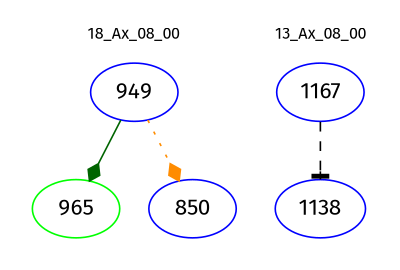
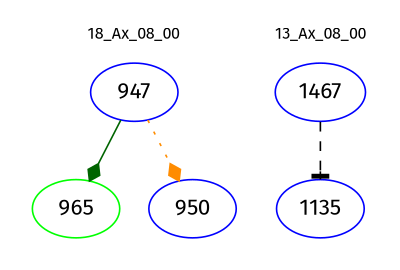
node "949": label "949" -> "947"
node "1167": label "1167" -> "1467"
node "850": label "850" -> "950"
node "1138": label "1138" -> "1135"
